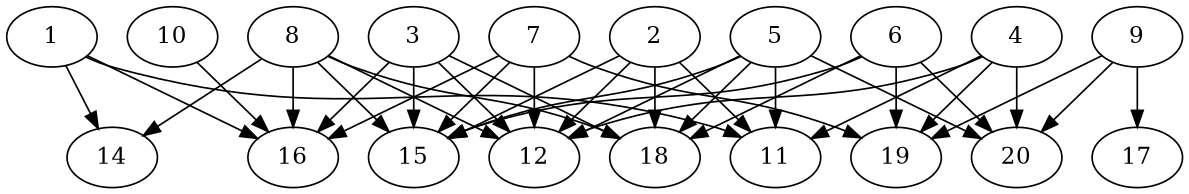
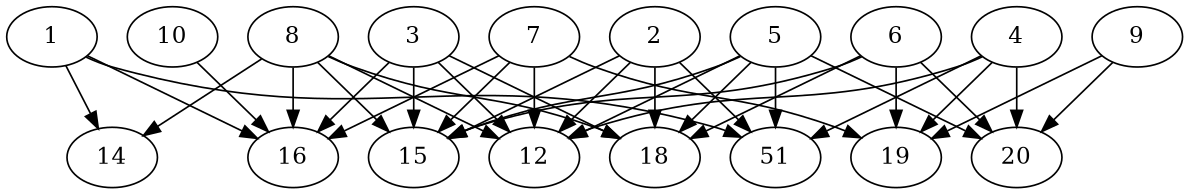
node "11": label "11" -> "51"
node "17": removed
